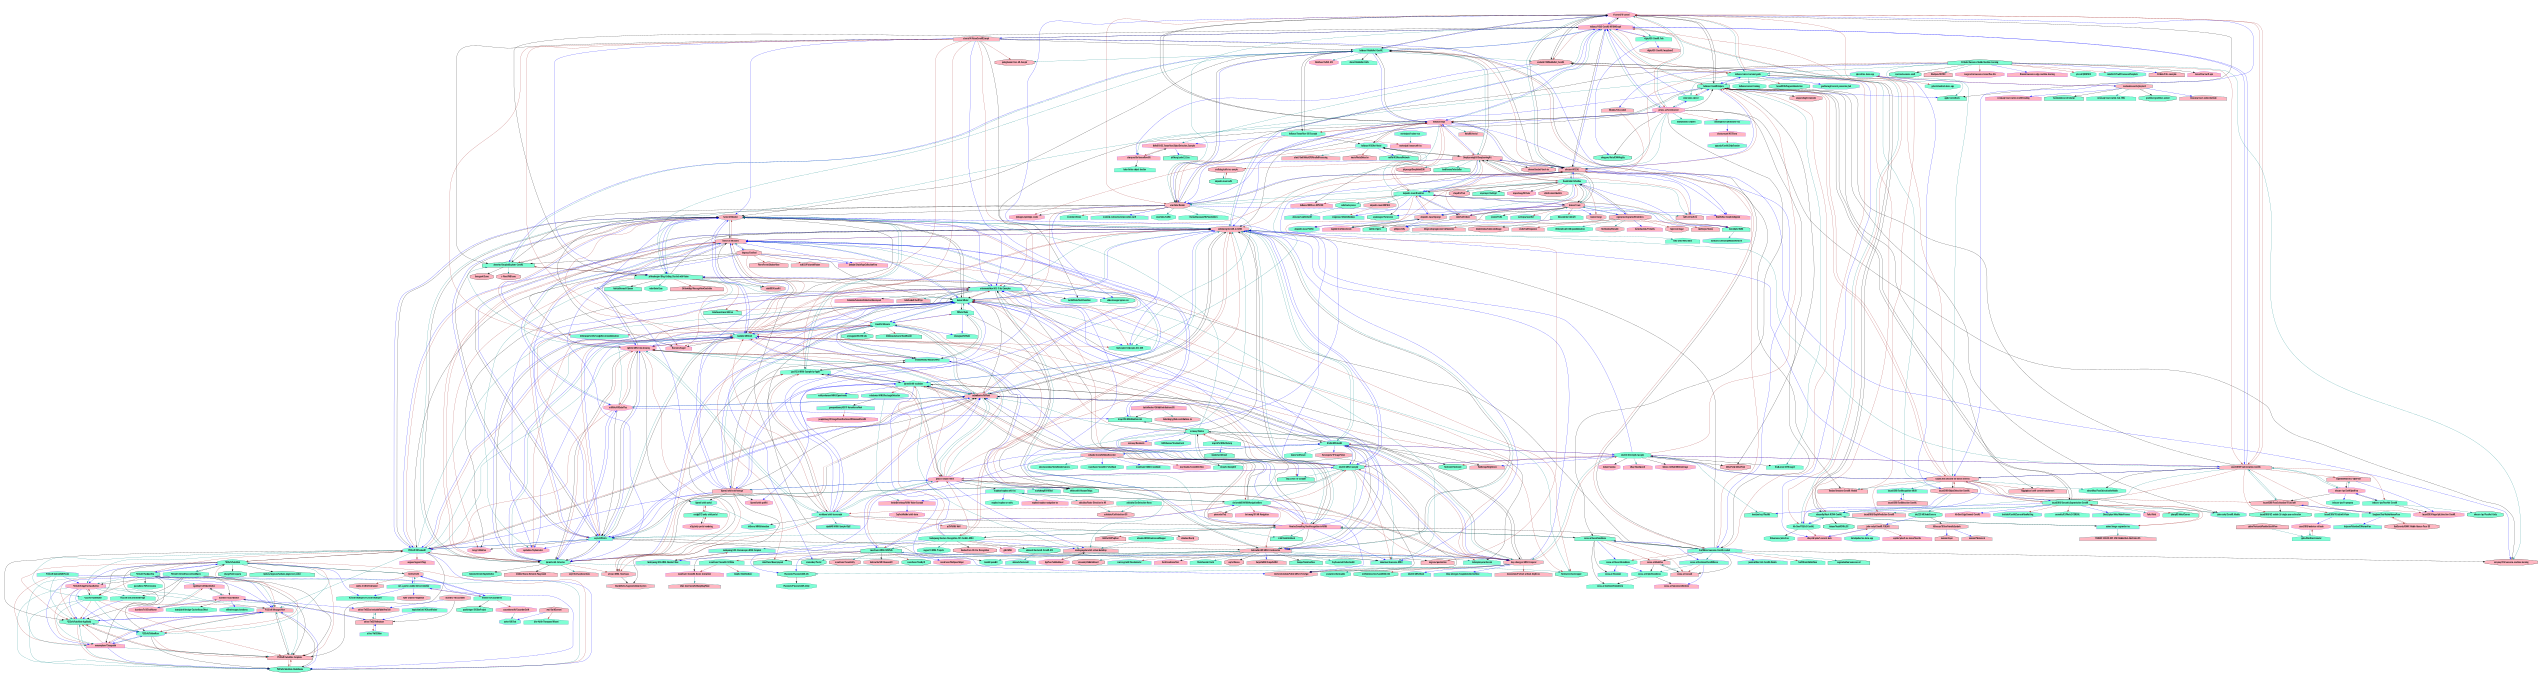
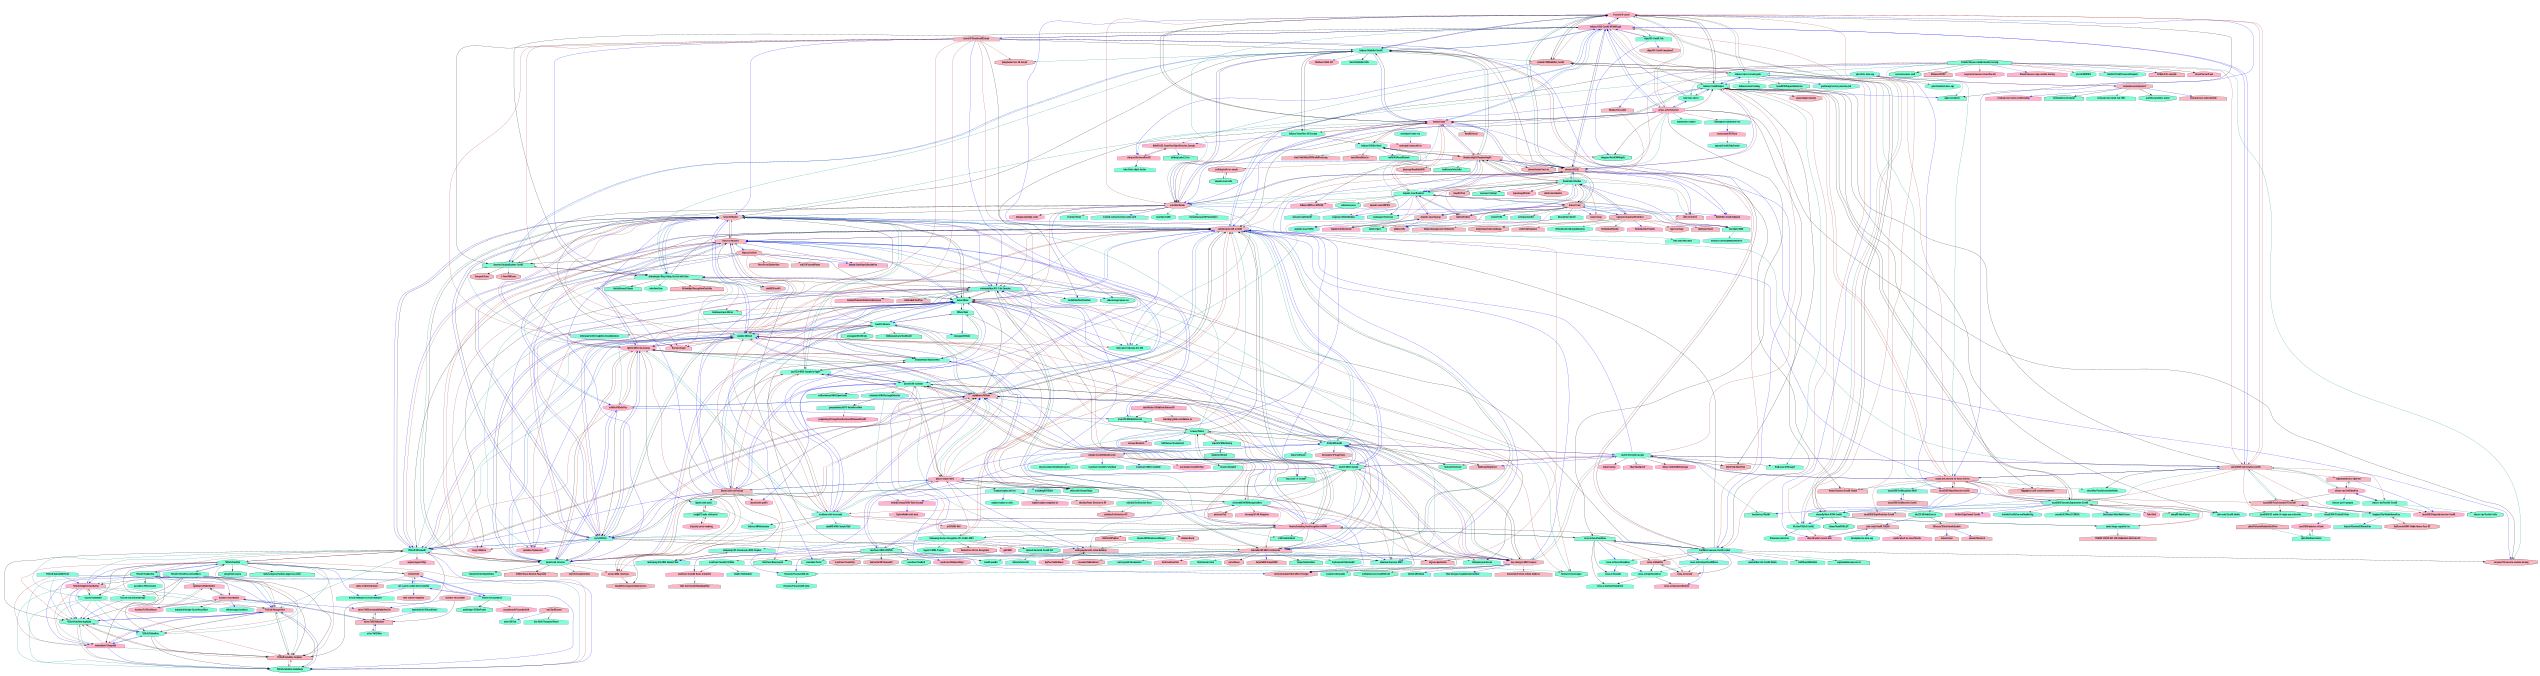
edge "hollance/VGGNet-Metal" -> "glideapps/quicktype-xcode": now "hollance/VGGNet-Metal" -> "kakugawa/MetalCNNWeights"
edge "exyte/ARTetris" -> "oabdelkarim/ARPaint": color blue -> brown
